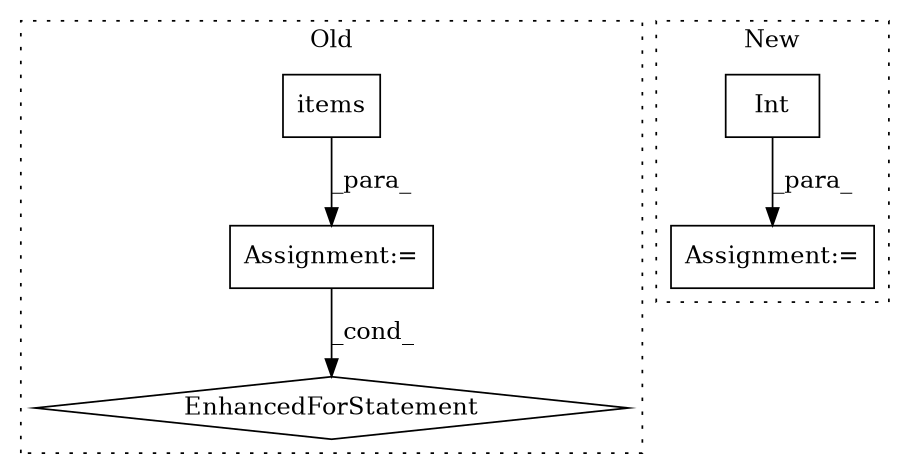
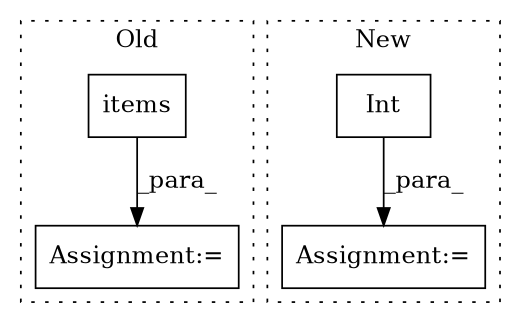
node "EnhancedForStatement": removed
